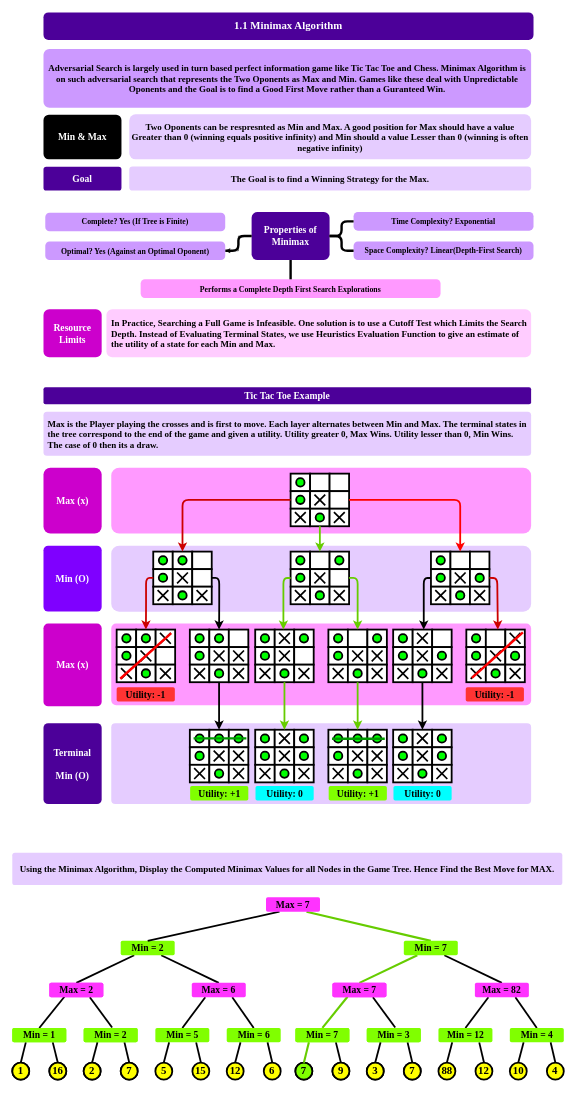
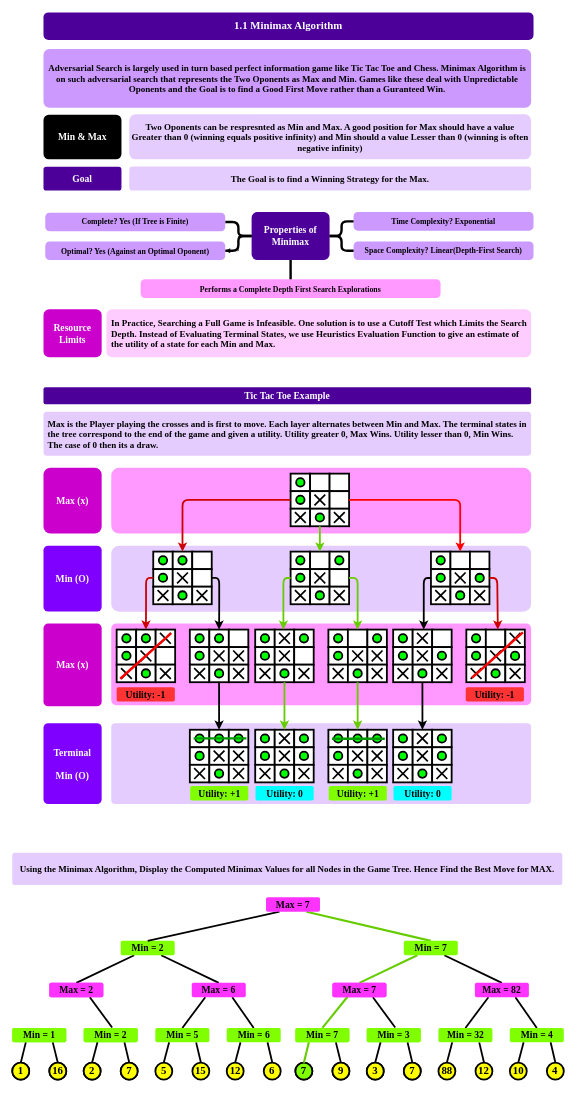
edge "Complete? Yes (If Tree is Finite)" -- "Properties of Minimax": added
node "Terminal Min (O)": fillcolor #4c0099 -> #7f00ff
edge "Max = 2" -- "Min = 1": removed
node "Min = 12": label "Min = 12" -> "Min = 32"
